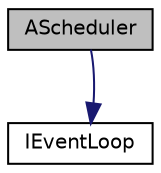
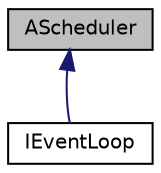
edge "AScheduler" -> "IEventLoop": reversed
